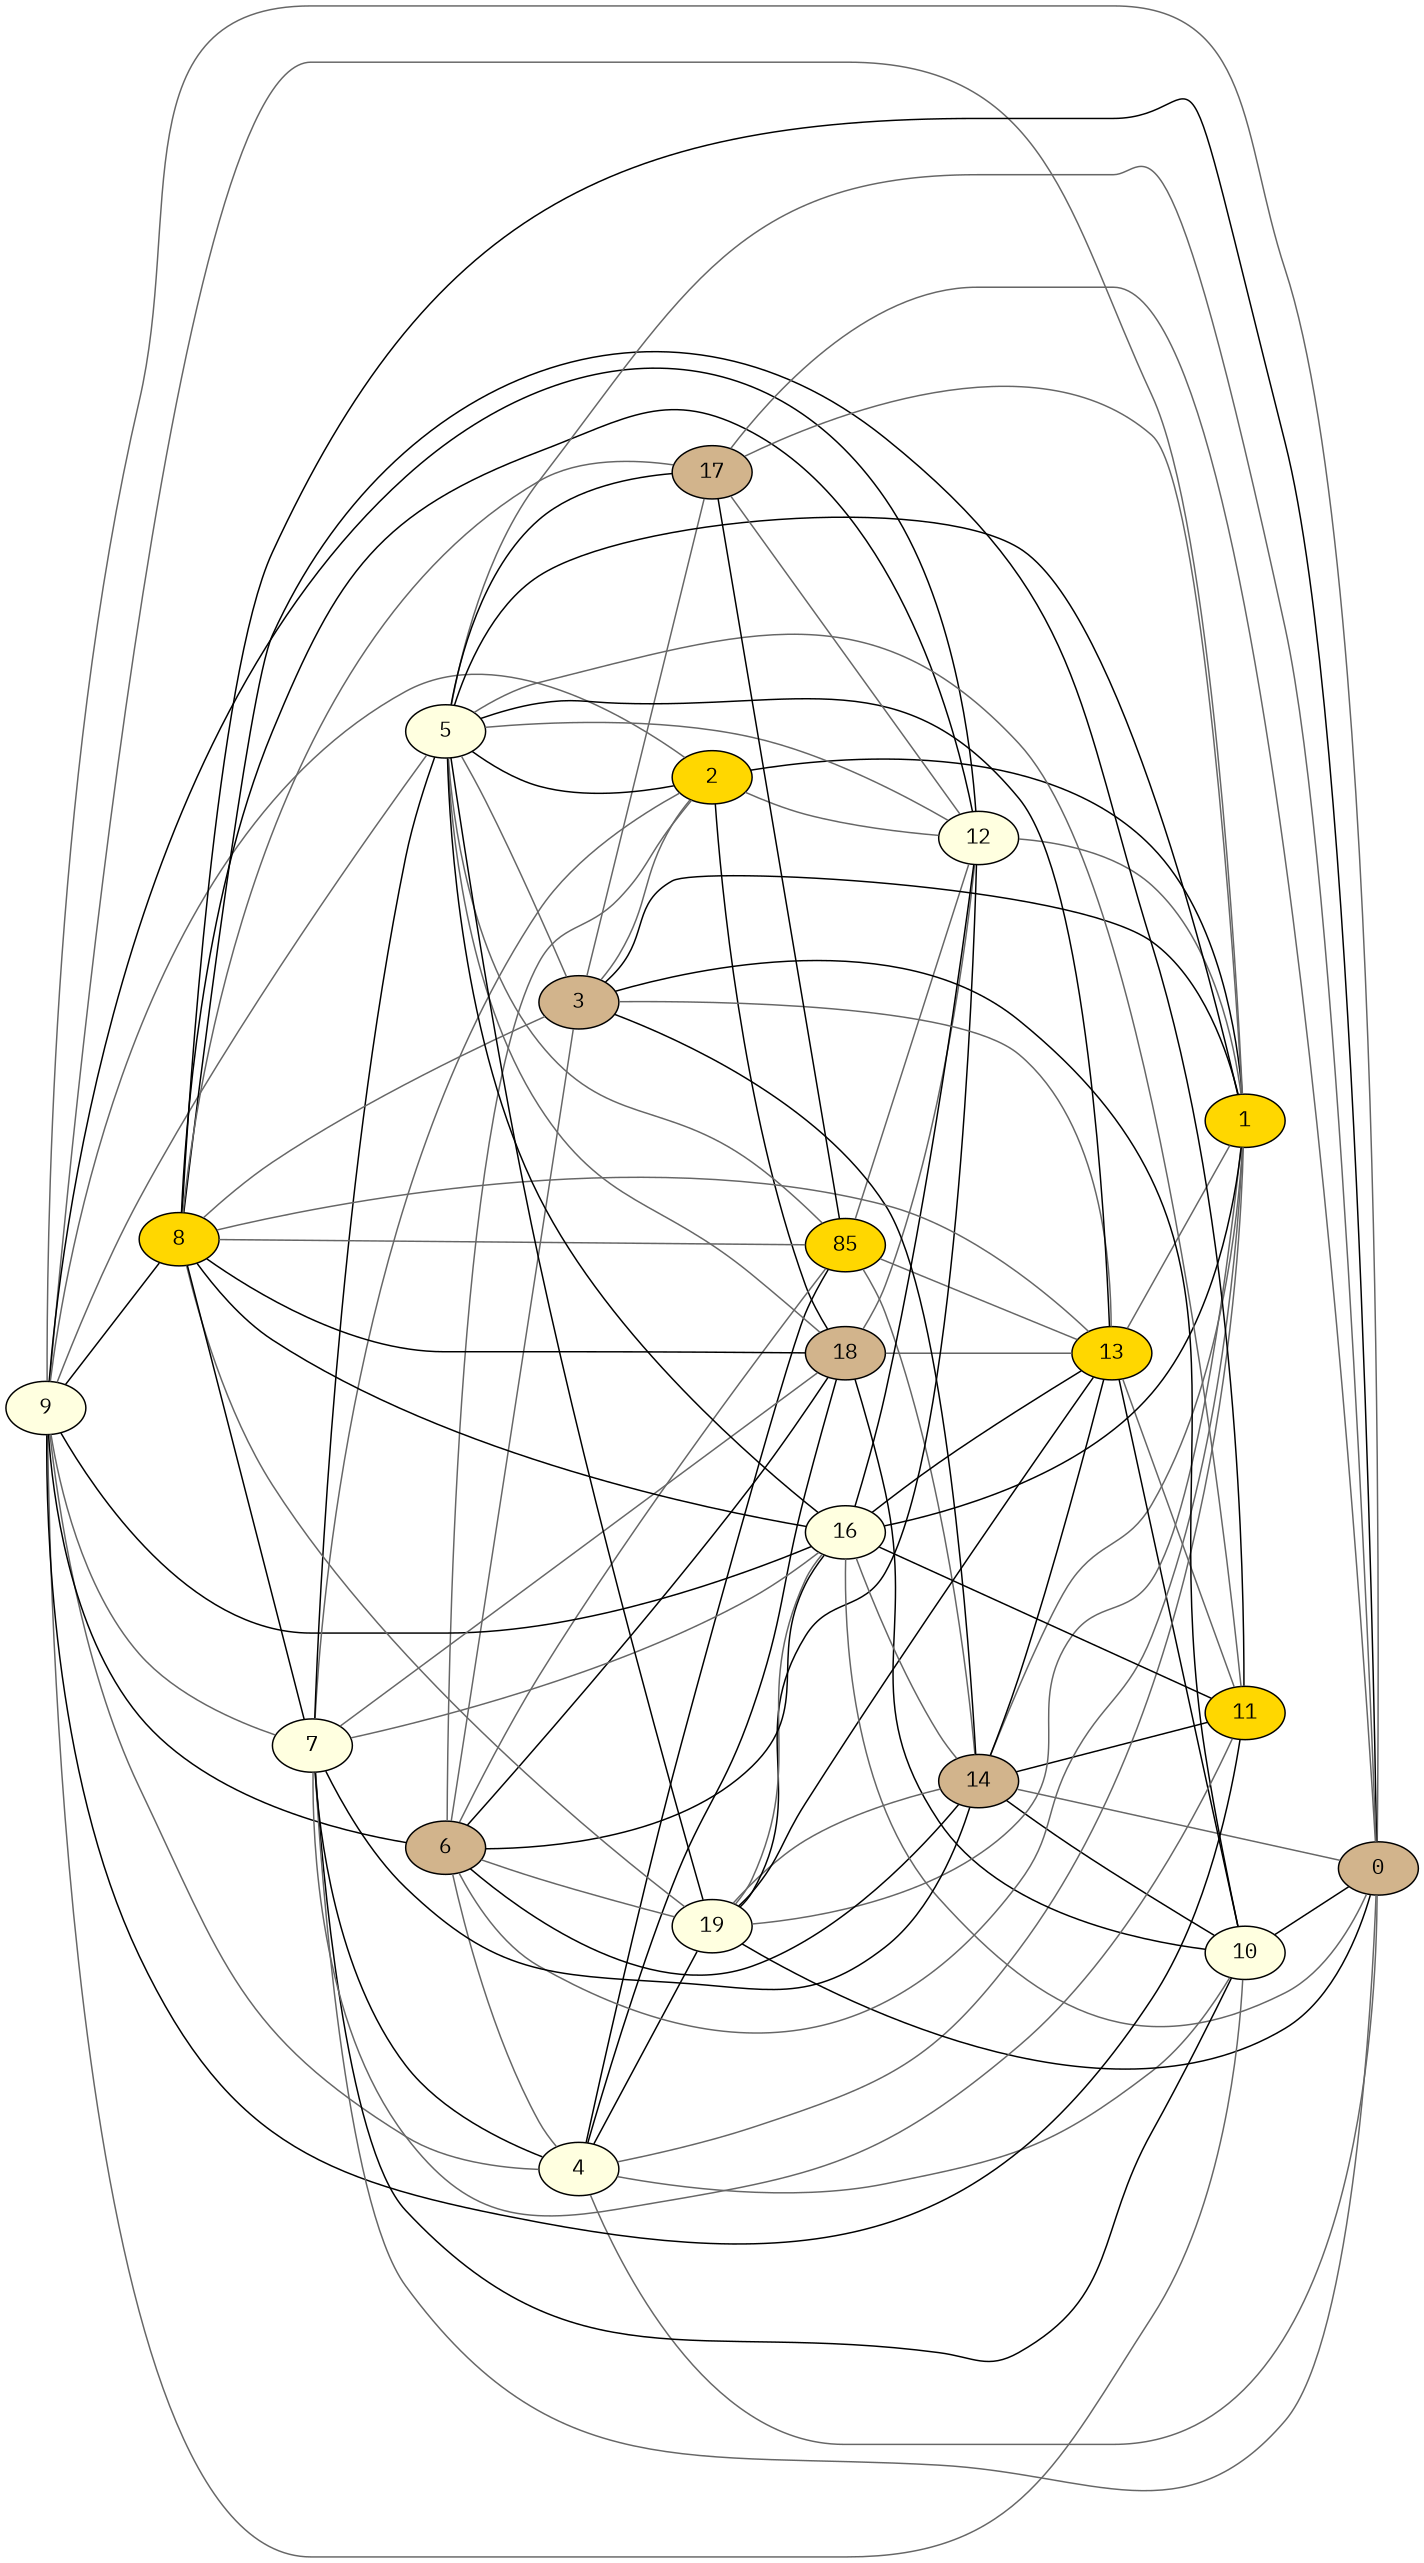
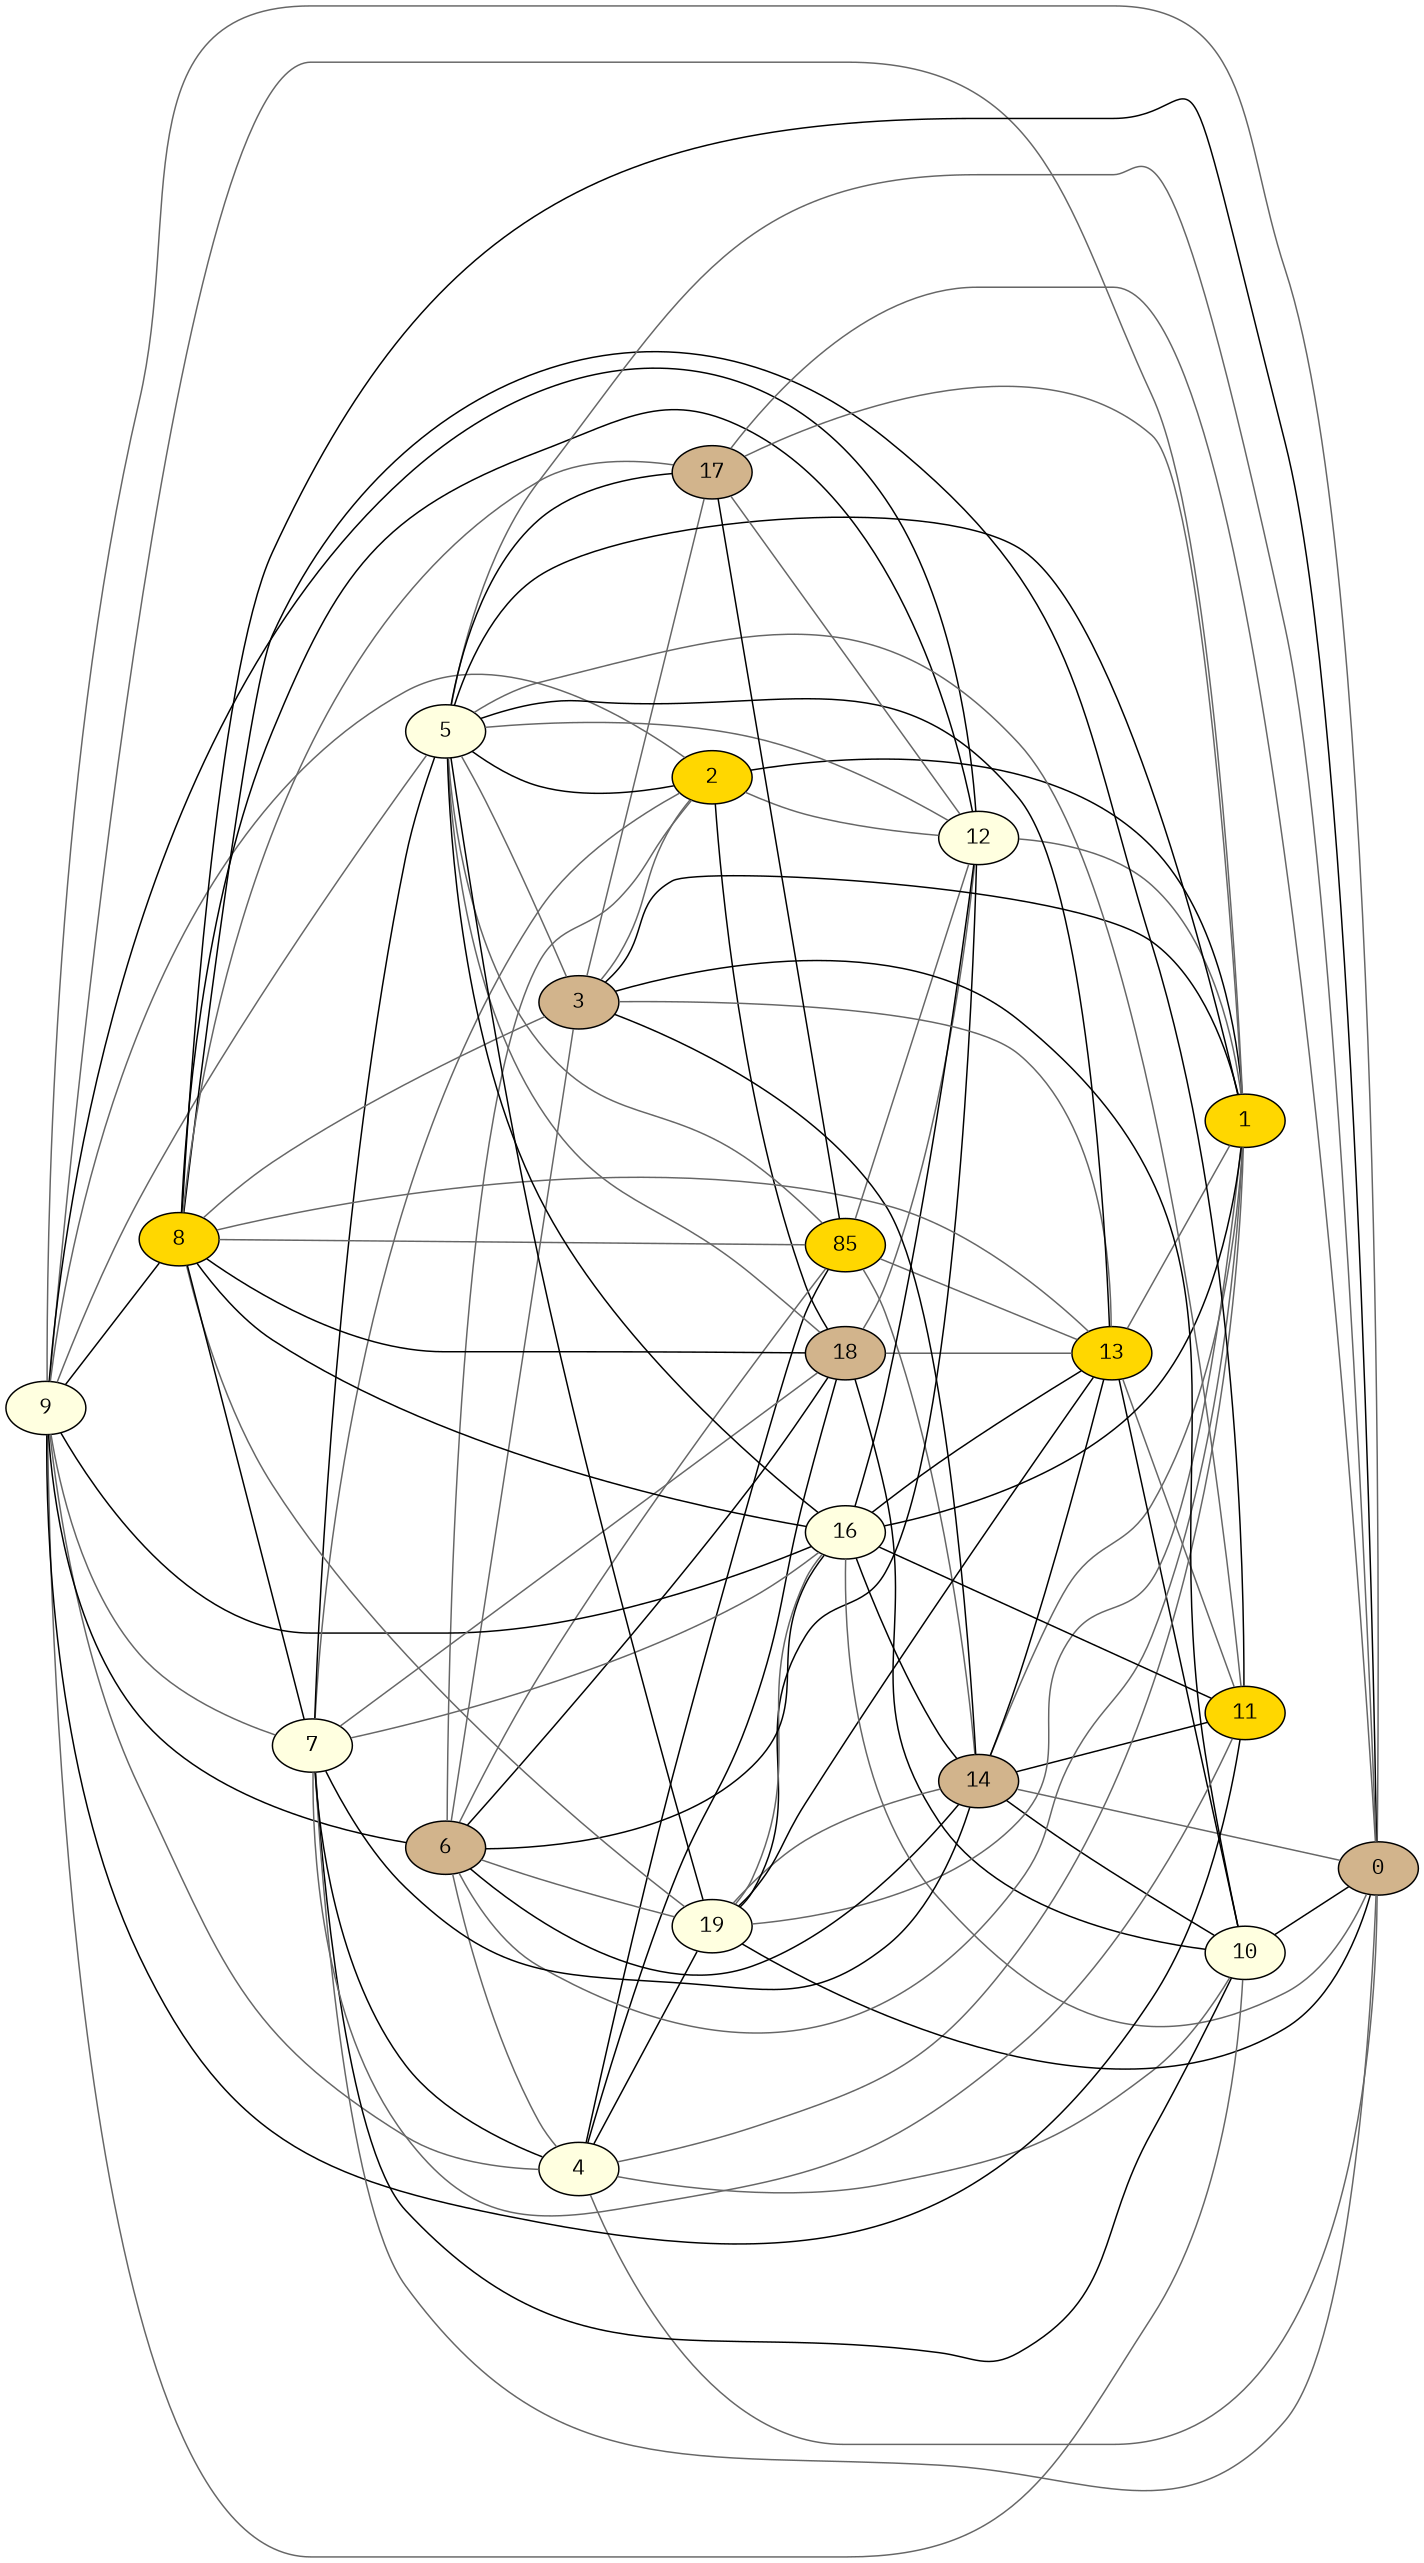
edge "16" -- "14": color gray40 -> black
